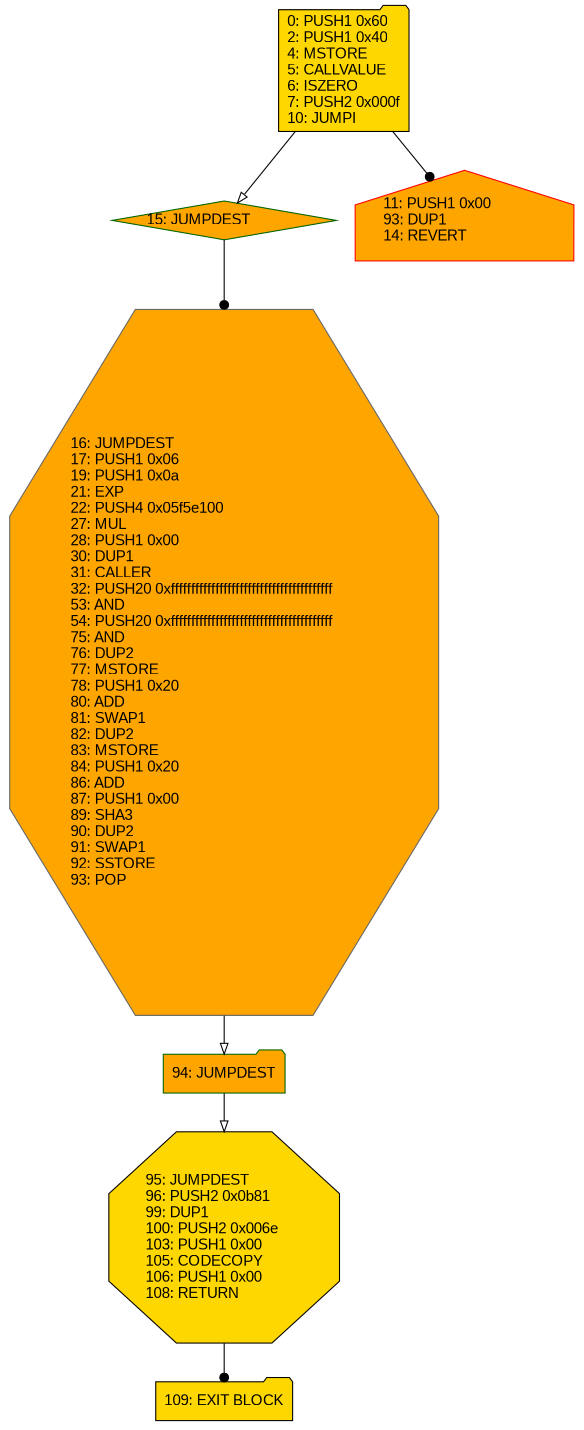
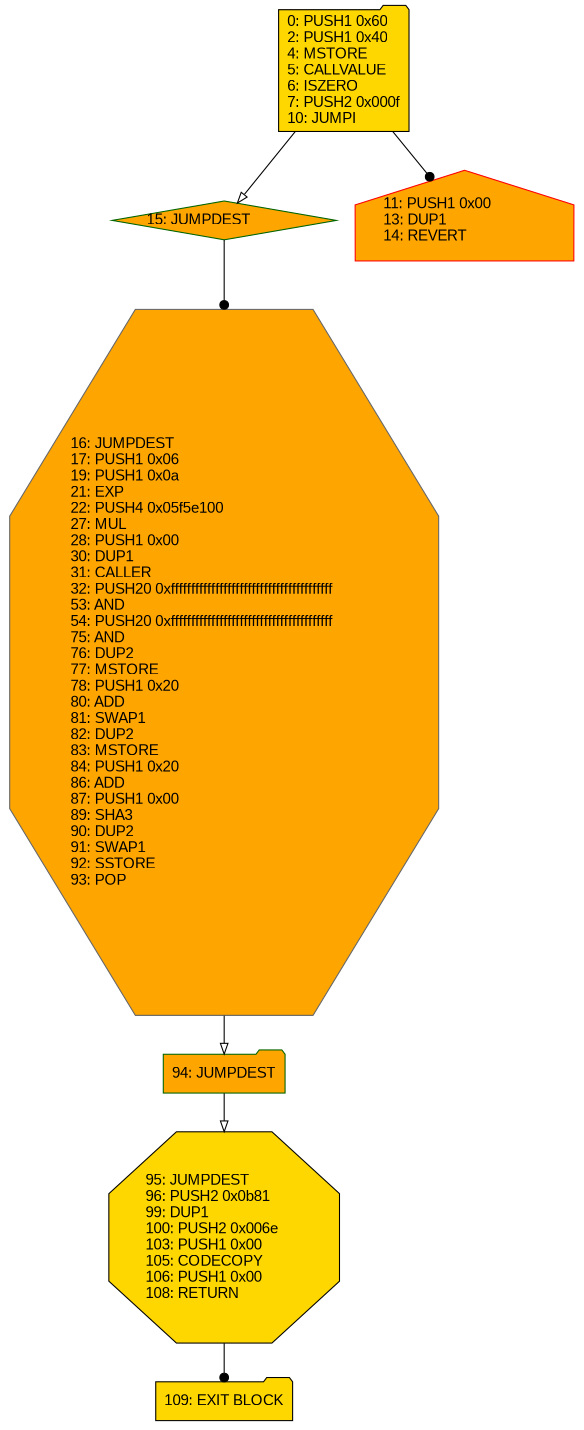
node "11: PUSH1 0x00 93: DUP1 14: REVERT": label "11: PUSH1 0x00 93: DUP1 14: REVERT" -> "11: PUSH1 0x00 13: DUP1 14: REVERT"
